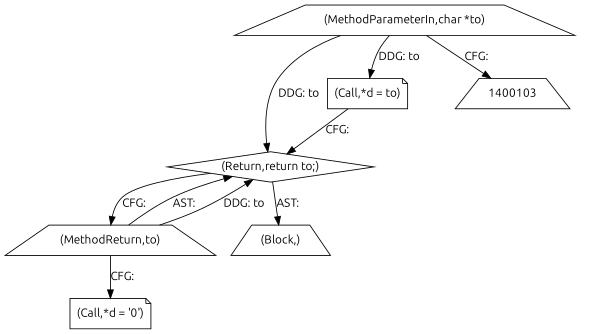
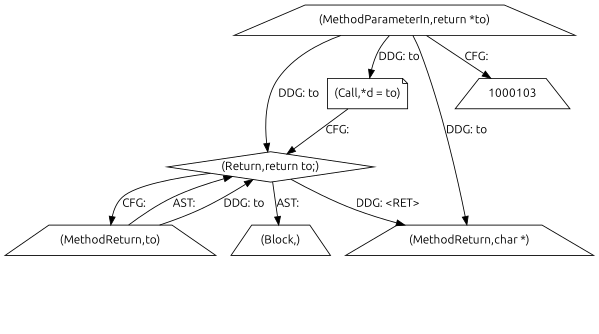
node "(MethodParameterIn,char *to)": label "(MethodParameterIn,char *to)" -> "(MethodParameterIn,return *to)"
node "1400103": label "1400103" -> "1000103"
node "(MethodReturn,char *)": added
node "(Call,*d = '0')": removed
